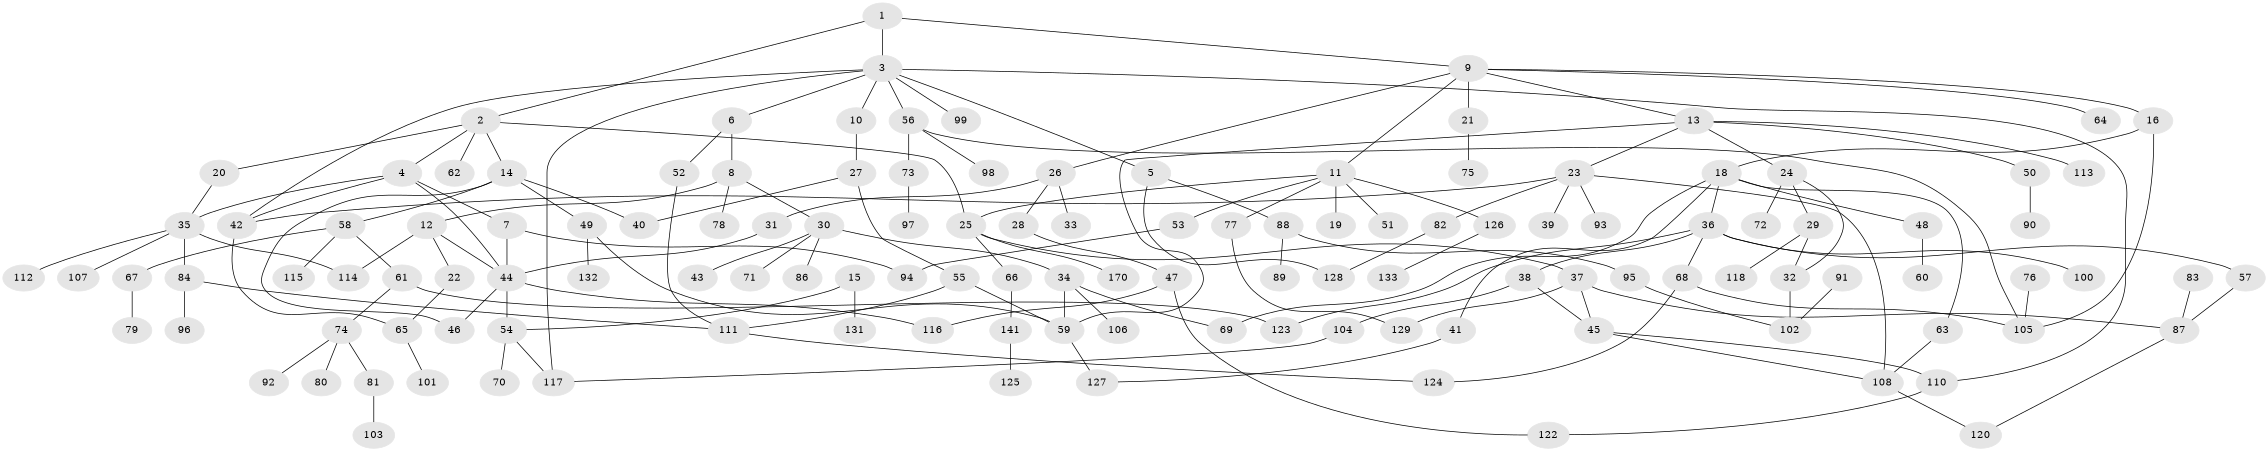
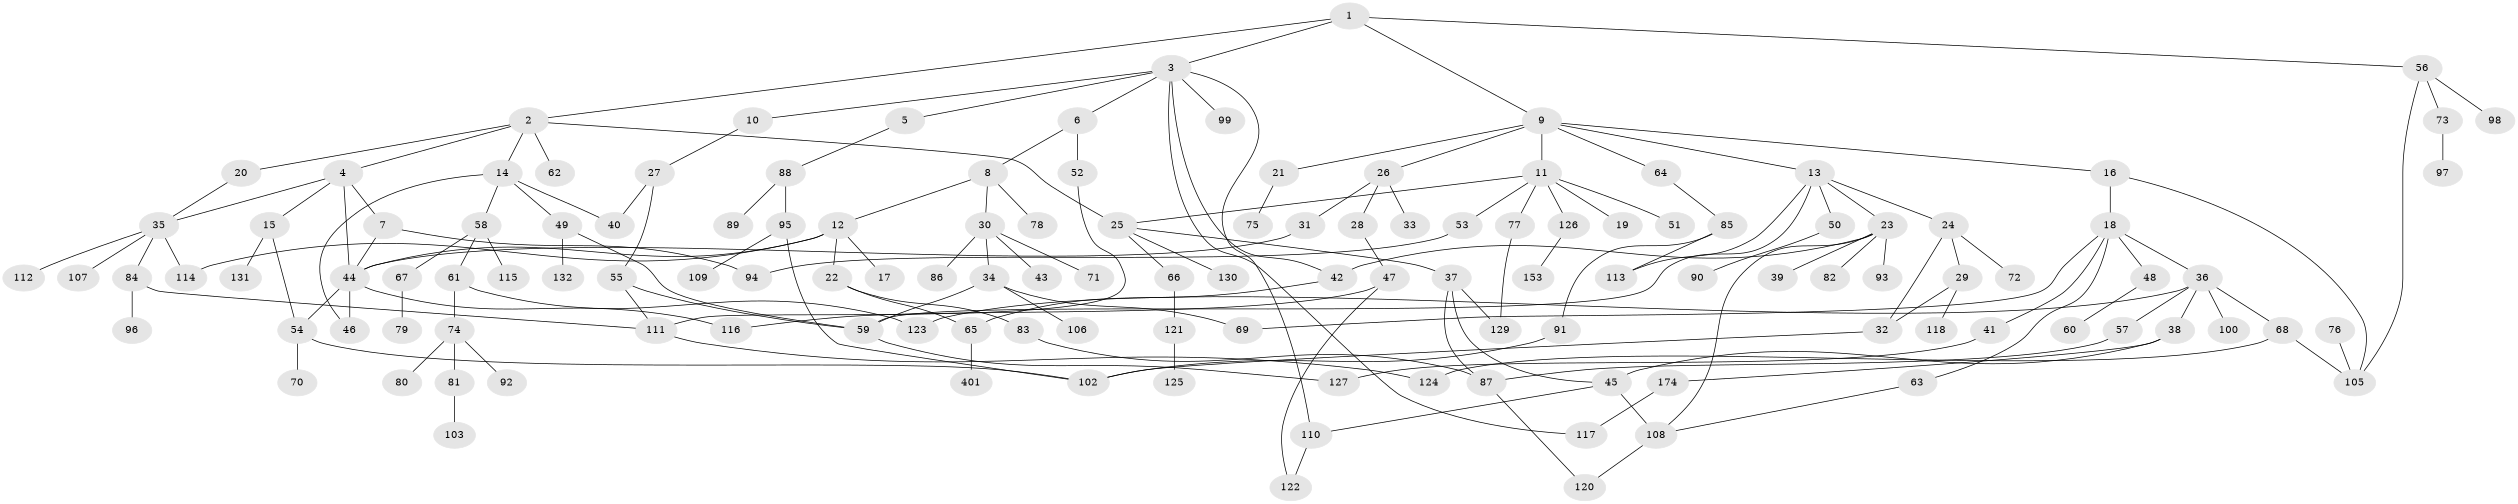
edge "3" -- "56": now "1" -- "56"
edge "4" -- "42": now "4" -- "15"
node "85": added
node "109": added
node "17": added
node "170": label "170" -> "130"
node "128": removed
node "133": label "133" -> "153"
edge "22" -- "83": added
node "141": label "141" -> "121"
node "104": label "104" -> "174"
edge "54" -- "117": now "54" -- "102"
node "101": label "101" -> "401"
